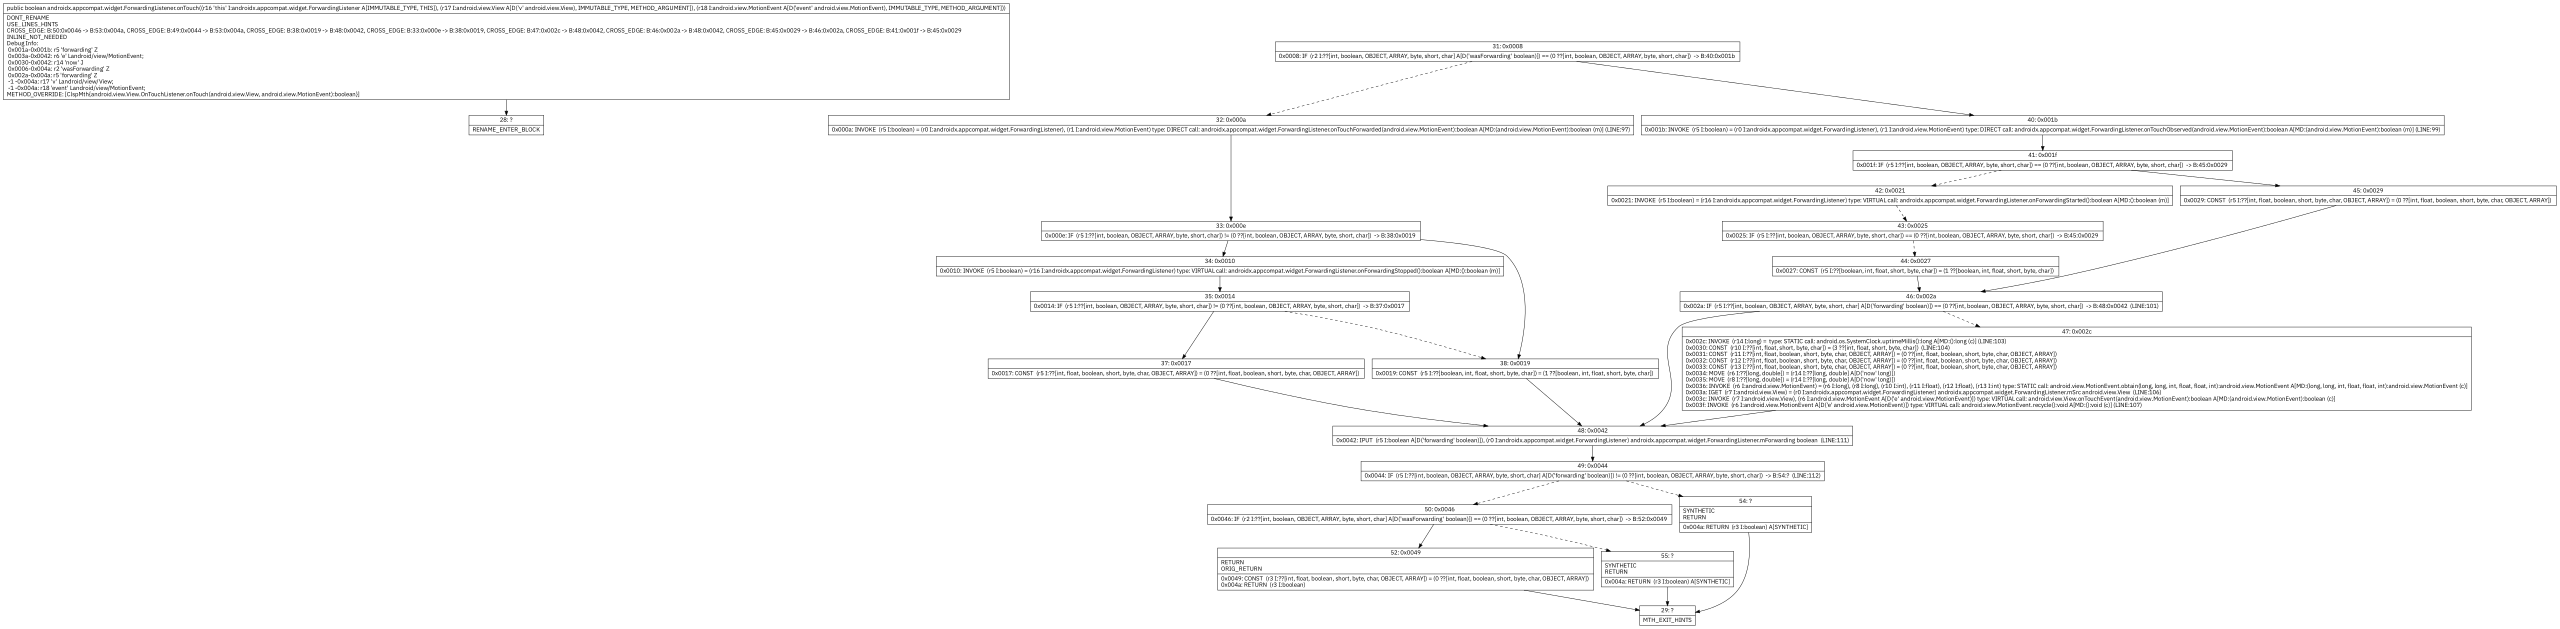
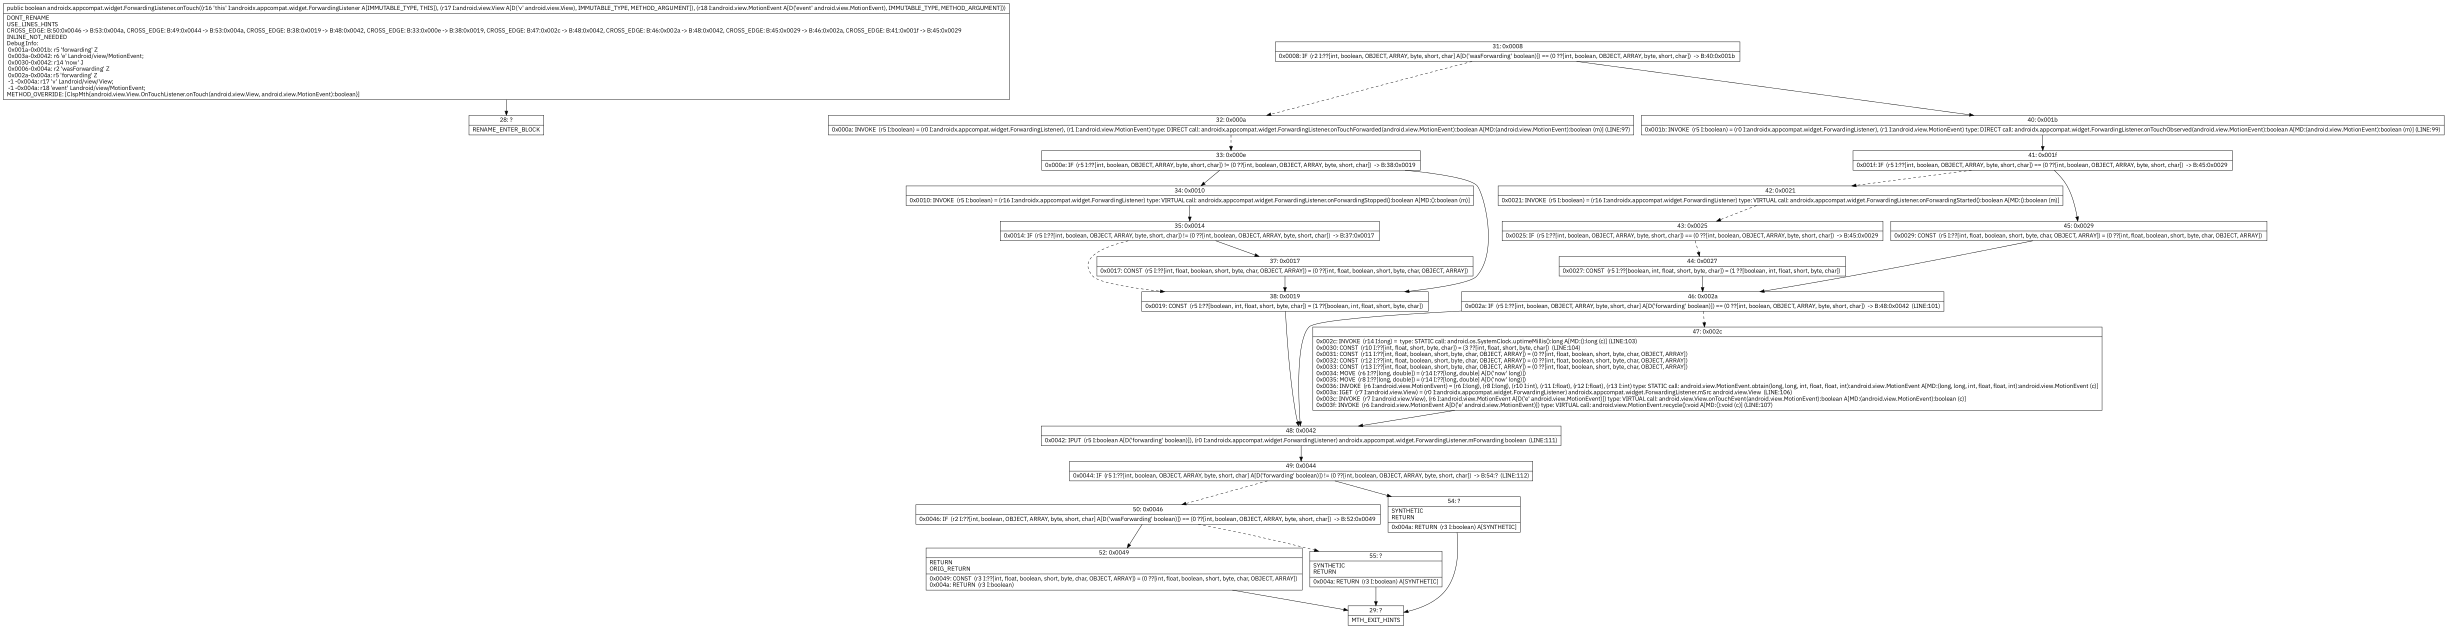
edge "32: 0x000a" -> "33: 0x000e": style solid -> dashed
edge "37: 0x0017" -> "48: 0x0042": now "37: 0x0017" -> "38: 0x0019"
edge "49: 0x0044" -> "54: ?": style dashed -> solid
